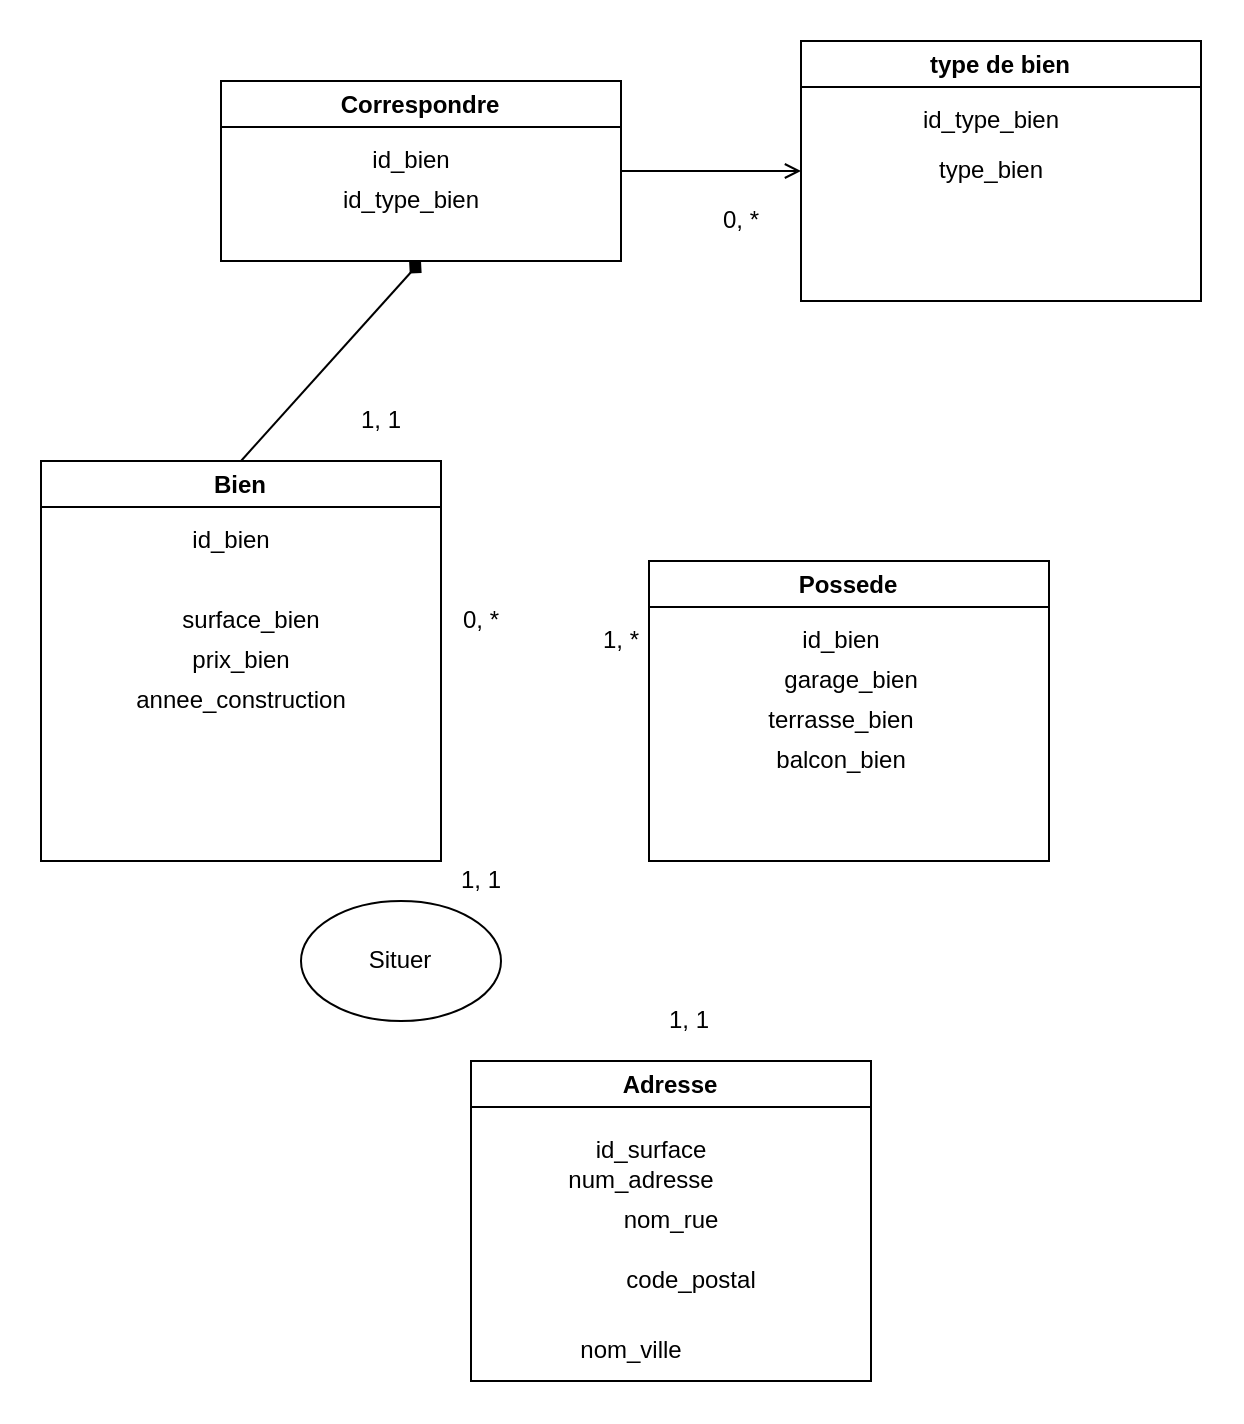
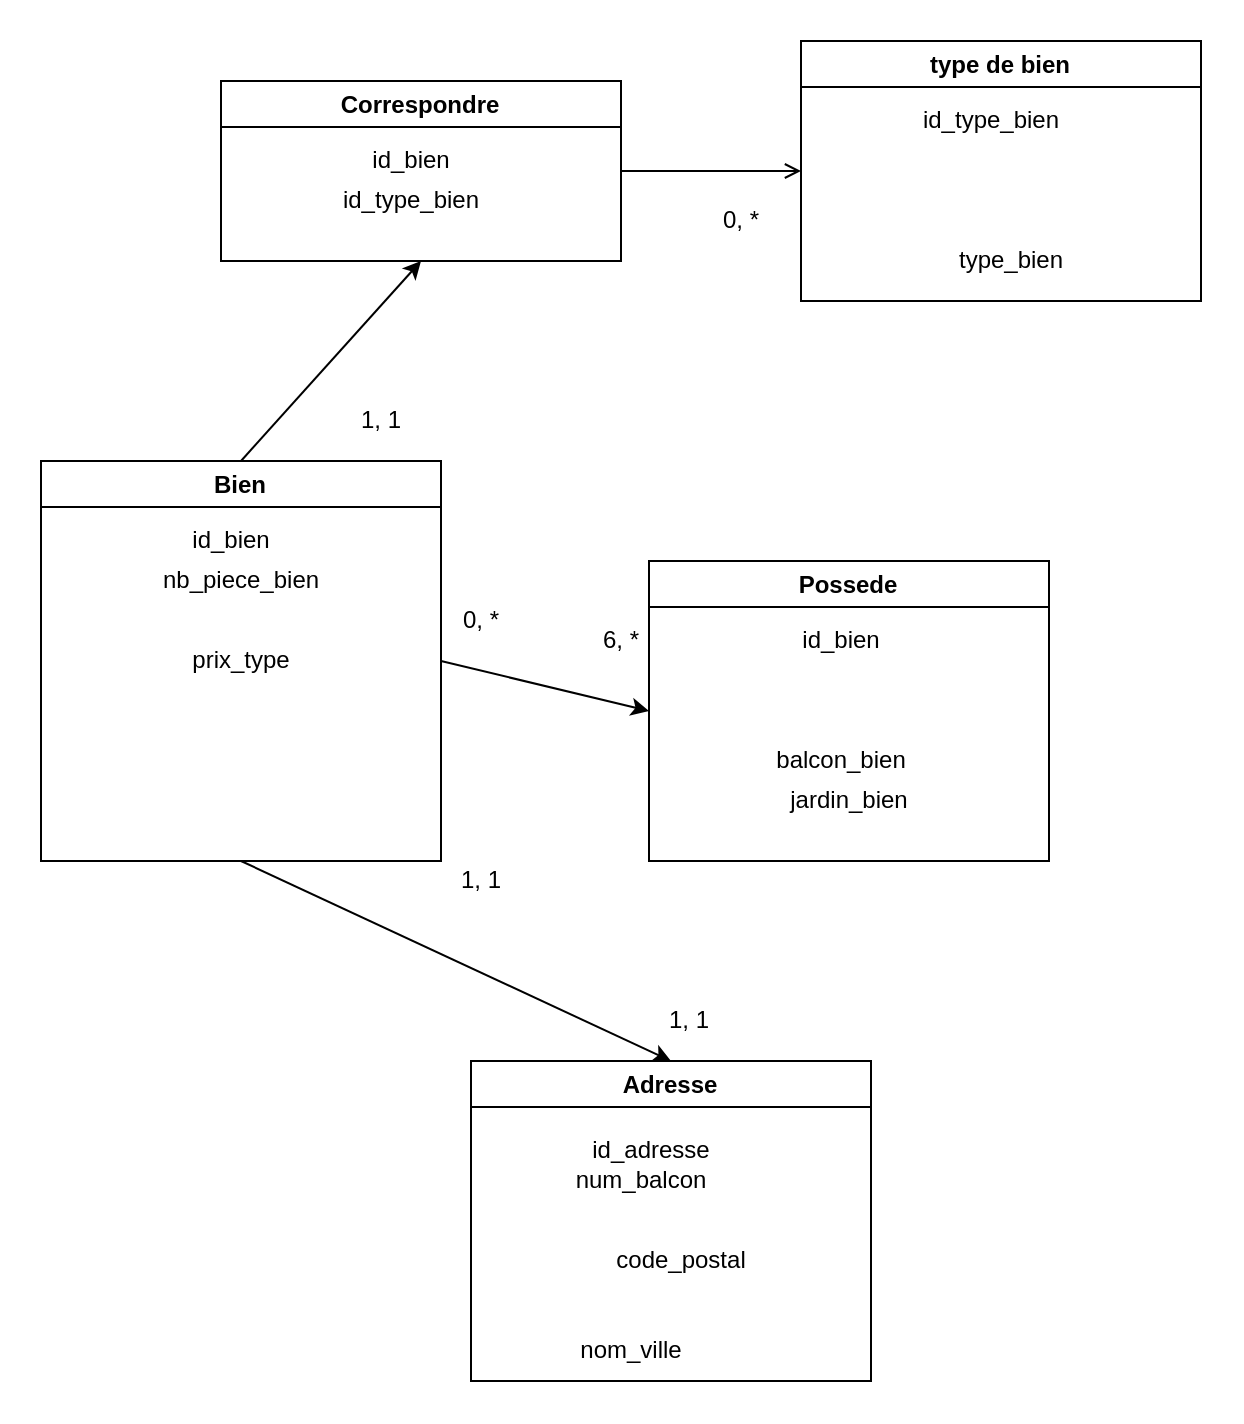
node "type_bien": moved (991, 171) -> (1011, 261)
edge "Bien" -> "Correspondre": arrowhead diamond -> classic
node "nb_piece_bien": added
node "surface_bien": removed
node "1, *": label "1, *" -> "6, *"
node "prix_bien": label "prix_bien" -> "prix_type"
node "garage_bien": removed
edge "Bien" -> "Possede": added
node "annee_construction": removed
node "terrasse_bien": removed
node "jardin_bien": added
edge "Bien" -> "Adresse": added
node "Situer": removed
node "id_surface": label "id_surface" -> "id_adresse"
node "num_adresse": label "num_adresse" -> "num_balcon"
node "nom_rue": removed
node "code_postal": moved (691, 1281) -> (681, 1261)
